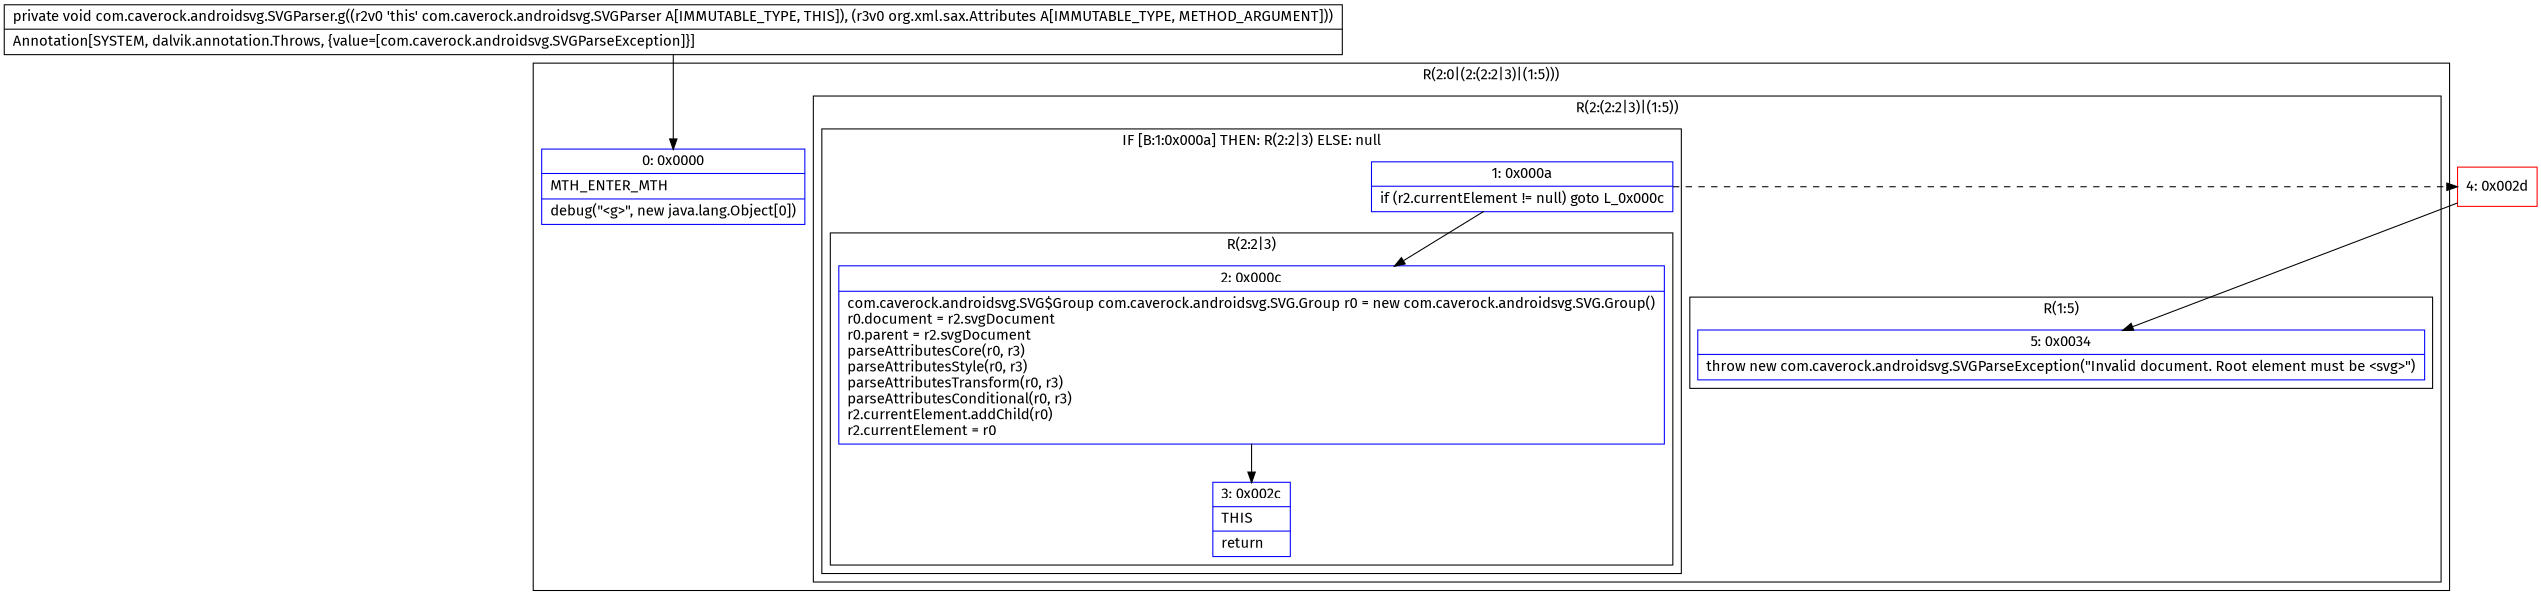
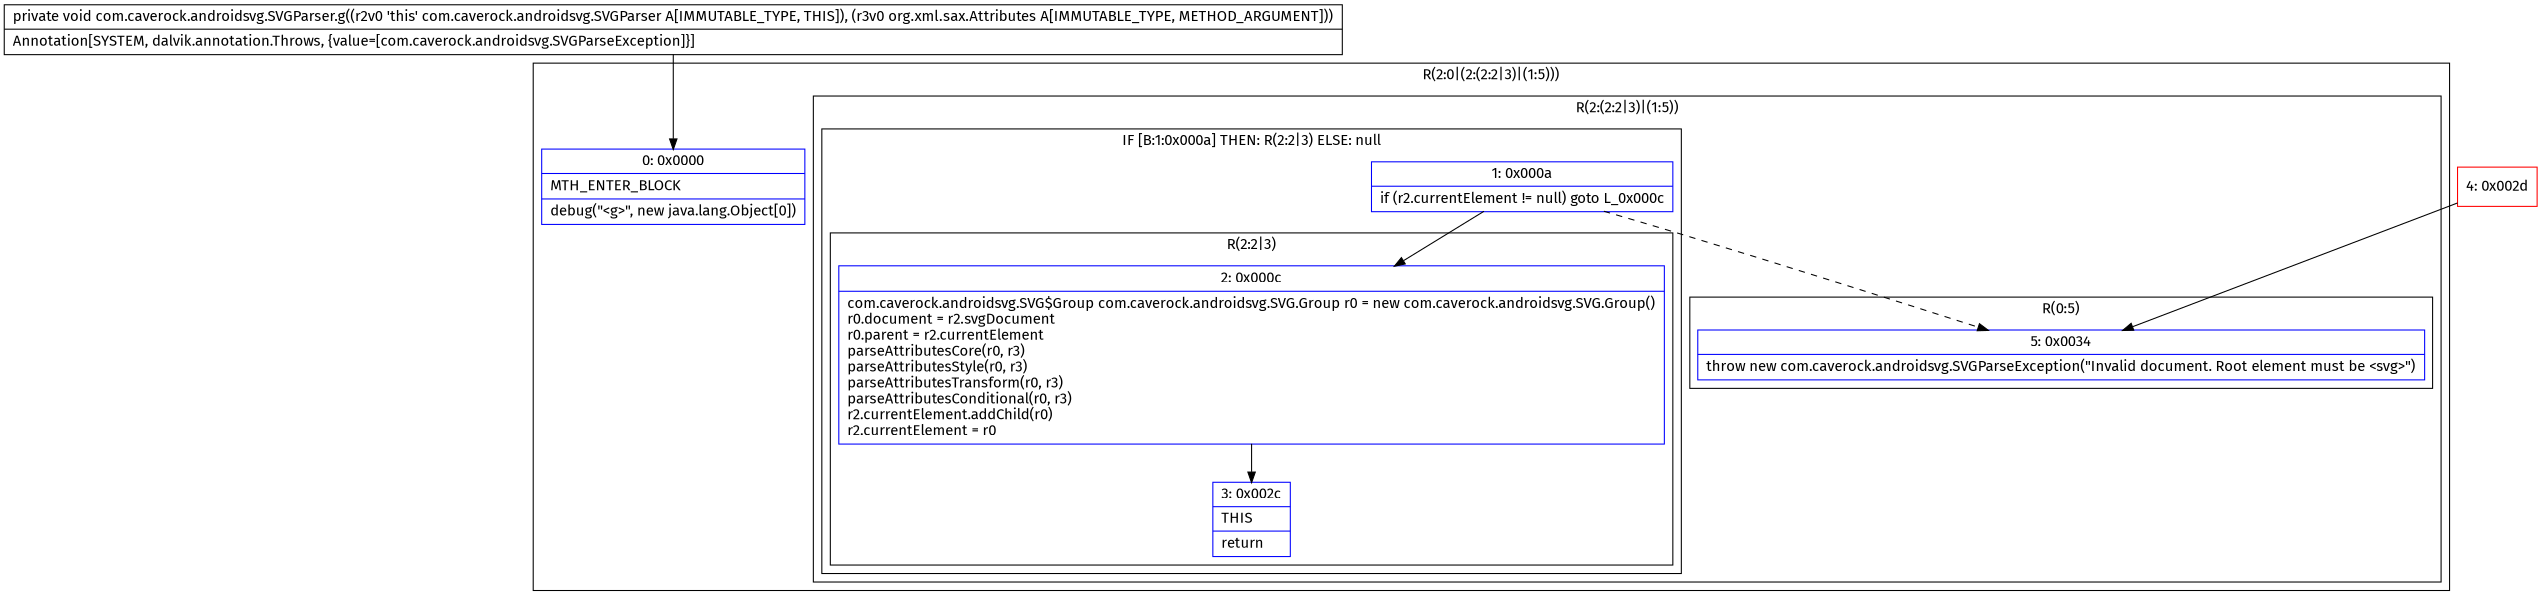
node "0: 0x0000": text "MTH_ENTER_MTH" -> "MTH_ENTER_BLOCK"
edge "1: 0x000a" -> "4: 0x002d": now "1: 0x000a" -> "5: 0x0034"
cluster "R(1:5)": label "R(1:5)" -> "R(0:5)"
node "2: 0x000c": text "r0.parent = r2.svgDocument" -> "r0.parent = r2.currentElement"
